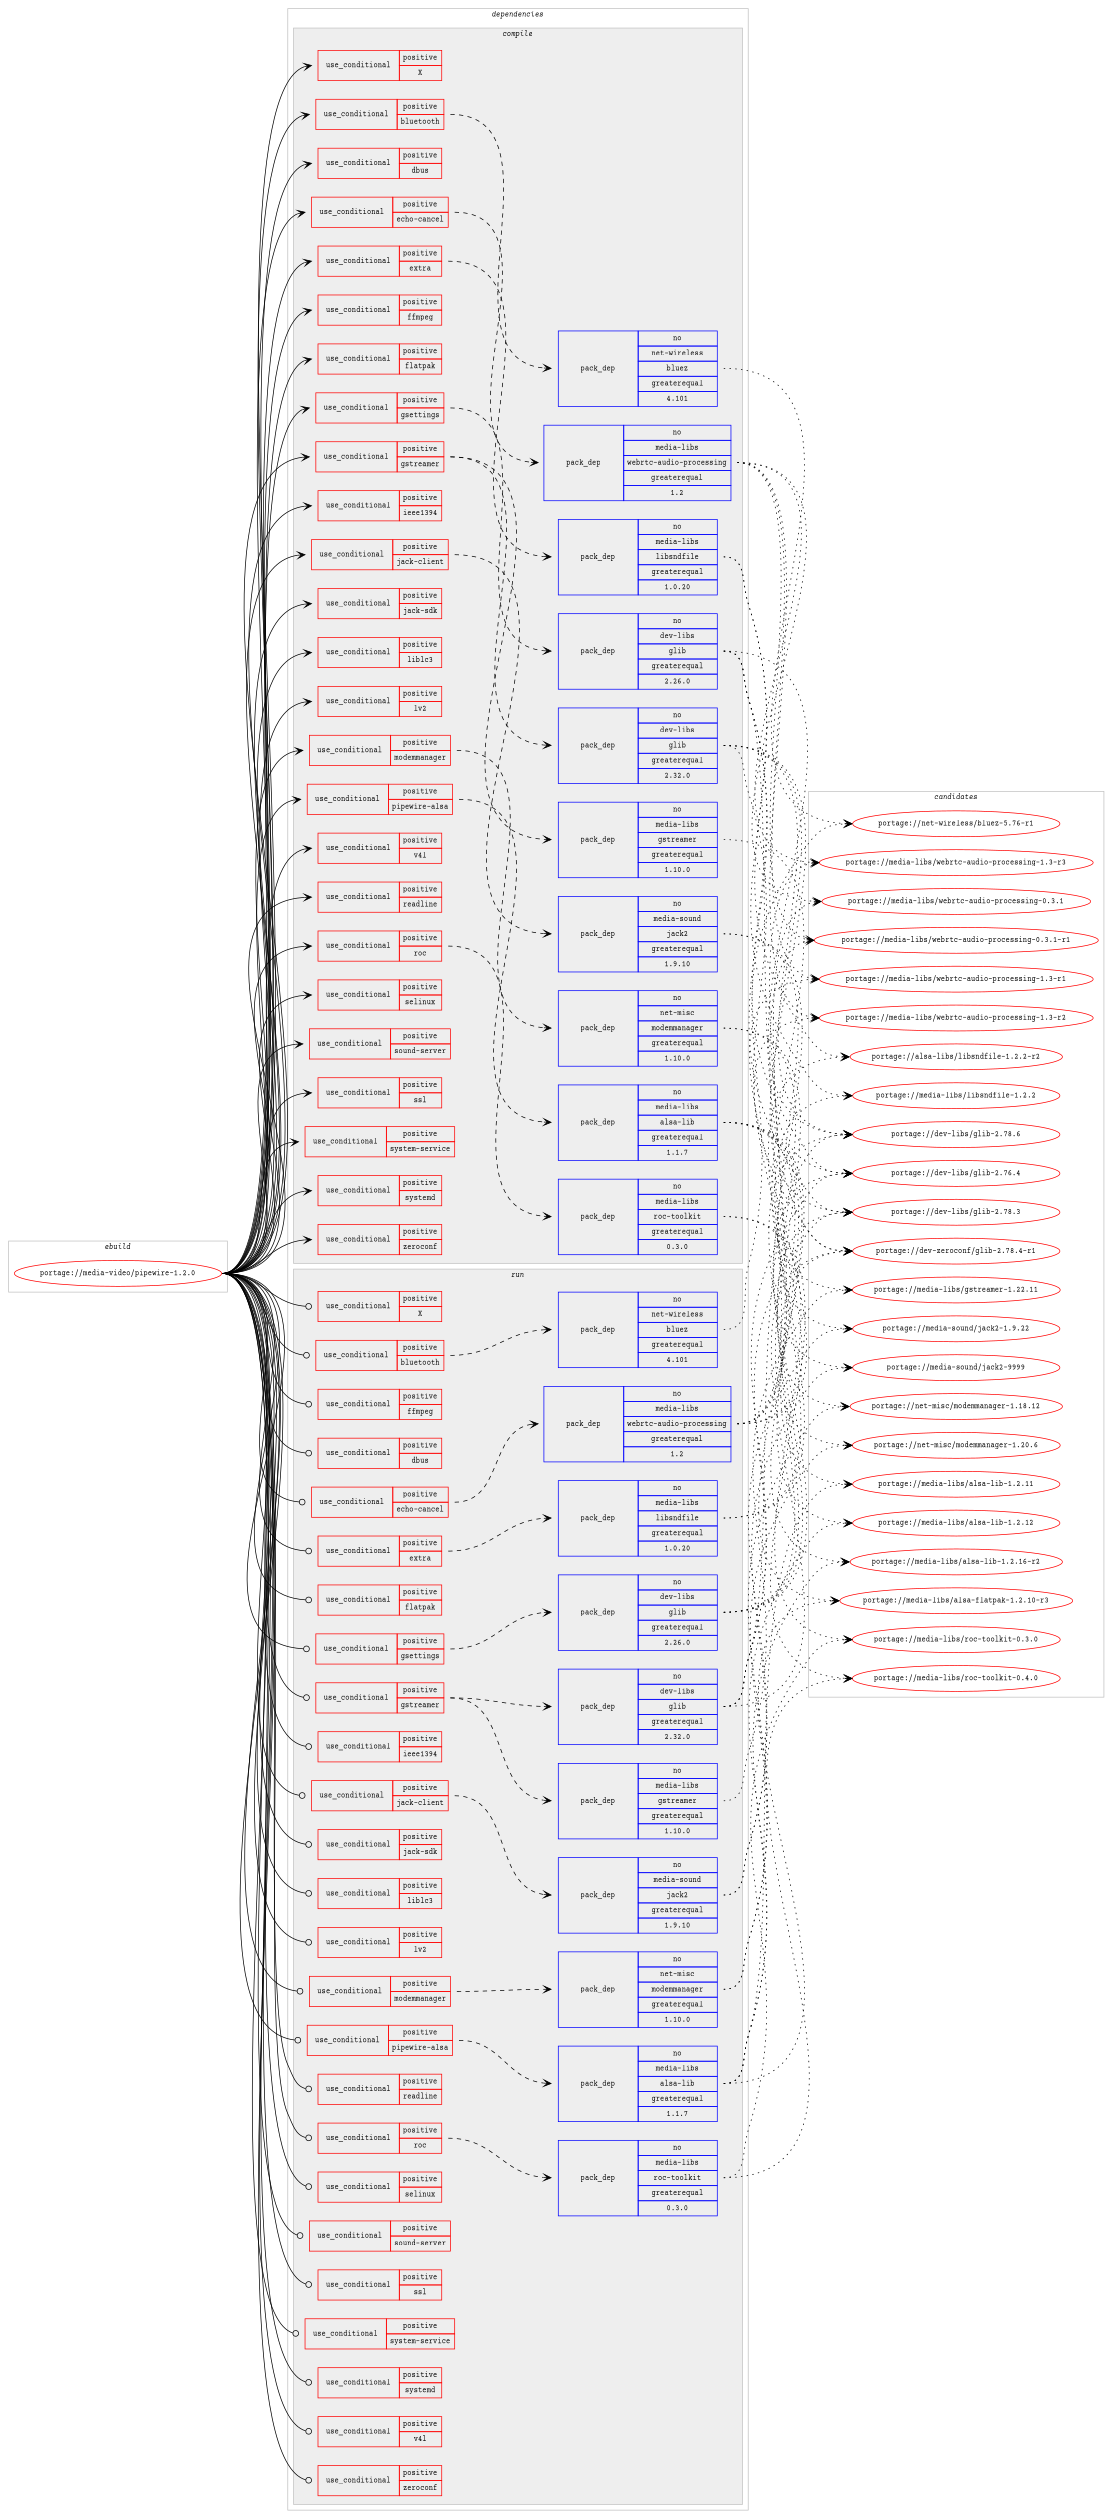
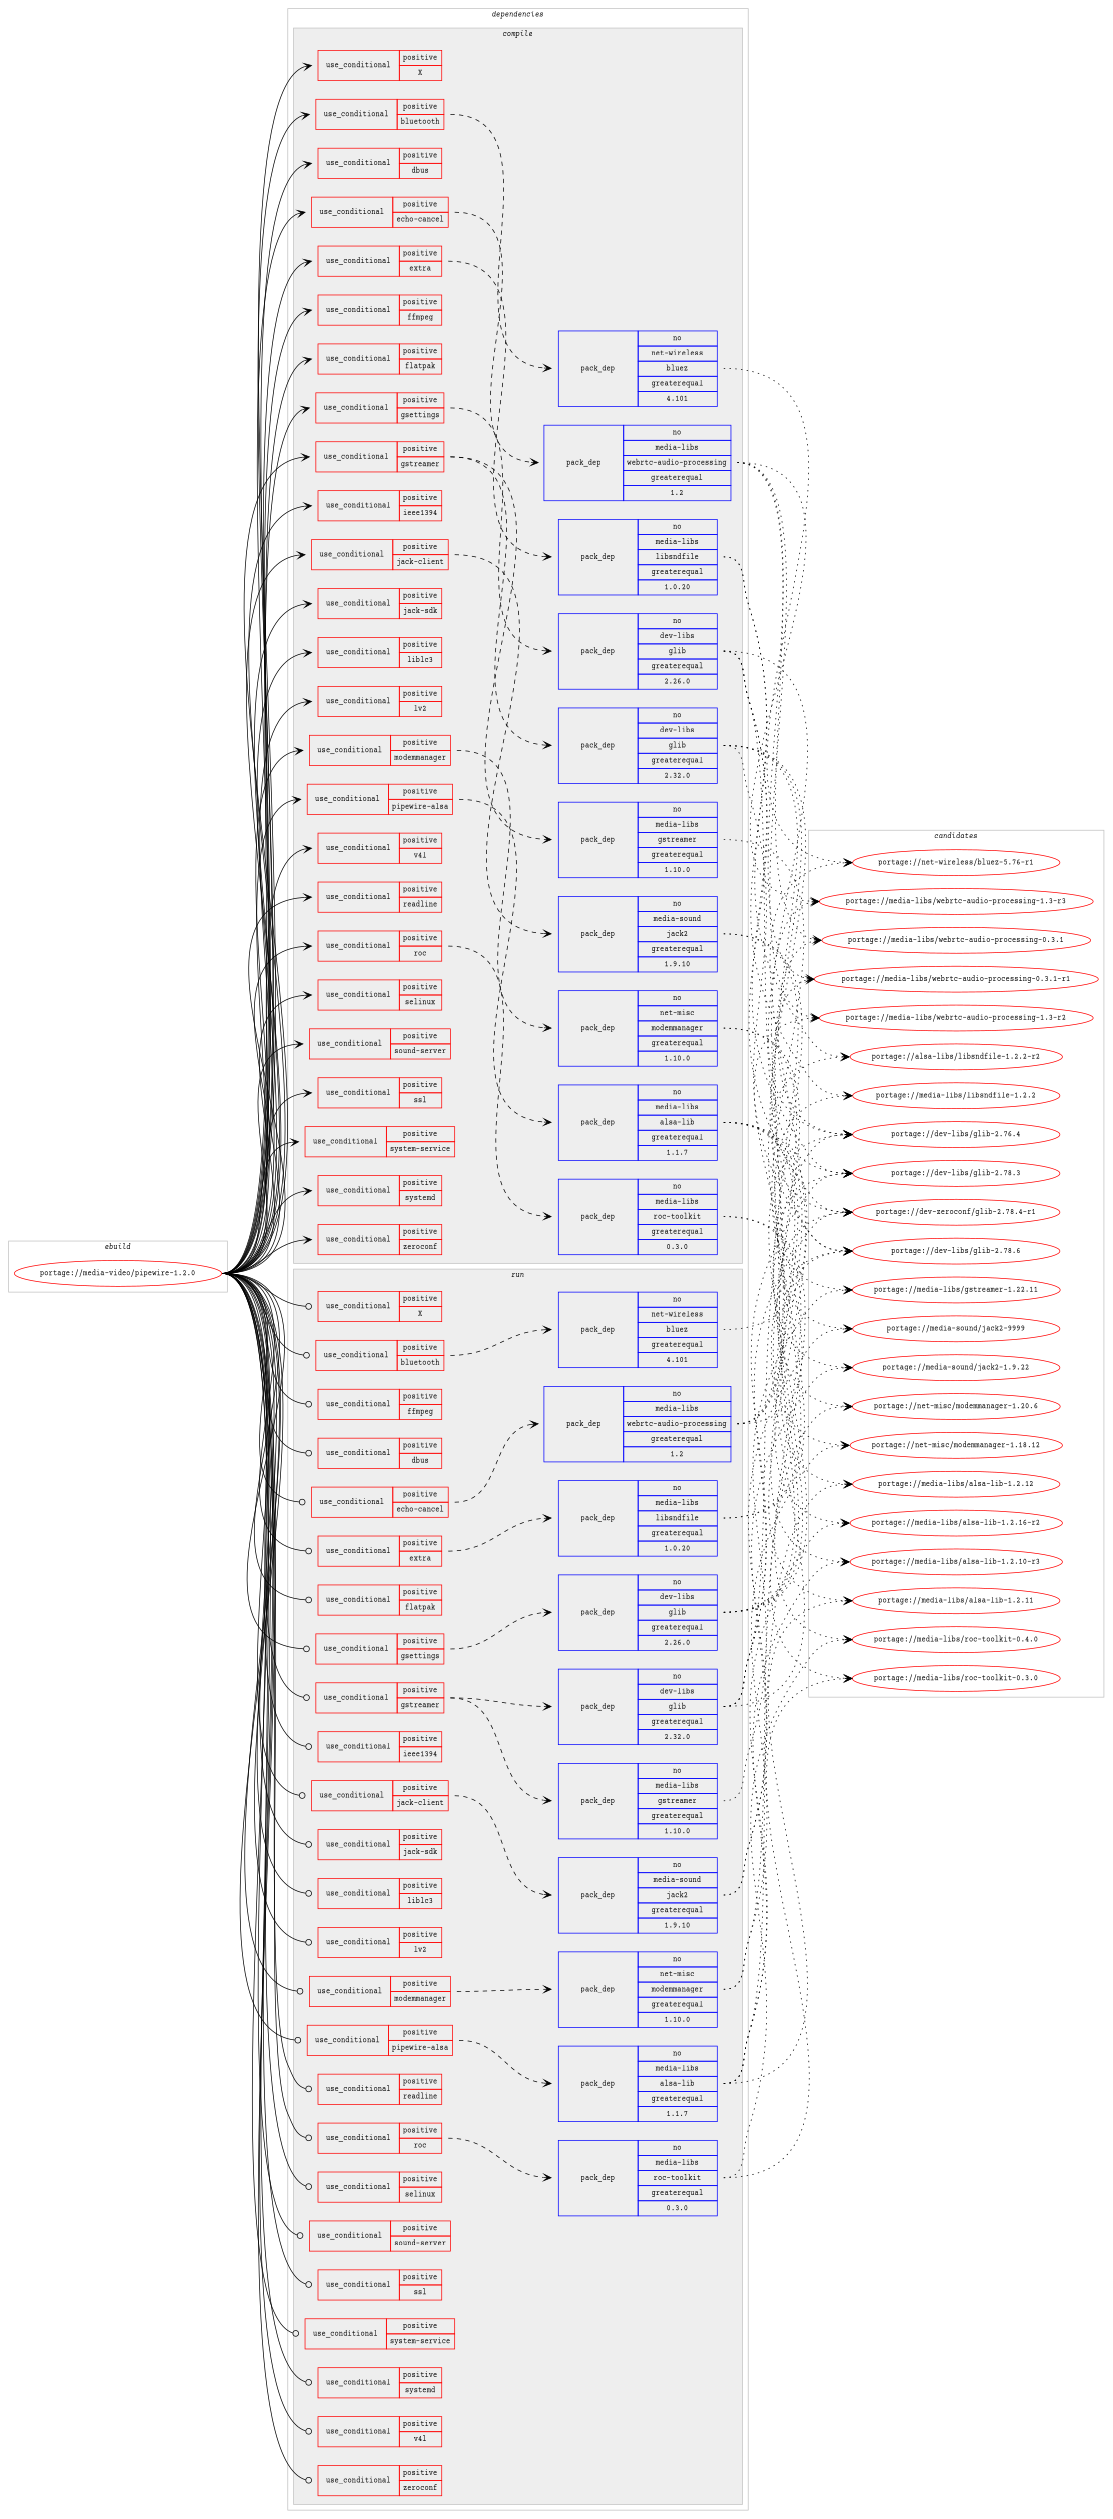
node "portage://media-libs/webrtc-audio-processing-1.3-r1": removed
node "portage://media-libs/alsa-flatpak-1.2.10-r3": label "portage://media-libs/alsa-flatpak-1.2.10-r3" -> "portage://media-libs/alsa-lib-1.2.10-r3"
